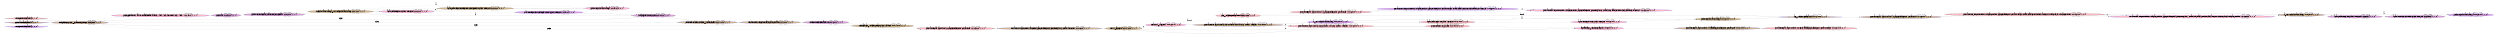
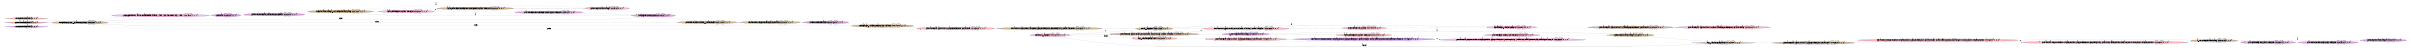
edge "page = webClient.getPage(anonUrl)@@@31@@@['1', '1', '0']" -> "page = webClient.getPage(anonUrl)@@@24@@@['1', '1', '0']": now "URL anonUrl = page.getUrl()@@@18@@@['1', '1', '0']" -> "page = webClient.getPage(anonUrl)@@@24@@@['1', '1', '0']"
